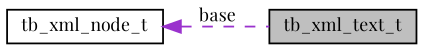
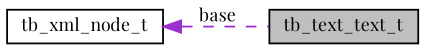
node "tb_xml_text_t": label "tb_xml_text_t" -> "tb_text_text_t"
